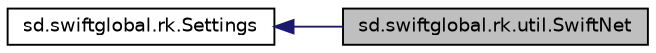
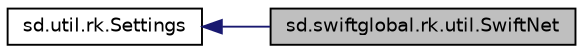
node "sd.swiftglobal.rk.Settings": label "sd.swiftglobal.rk.Settings" -> "sd.util.rk.Settings"
